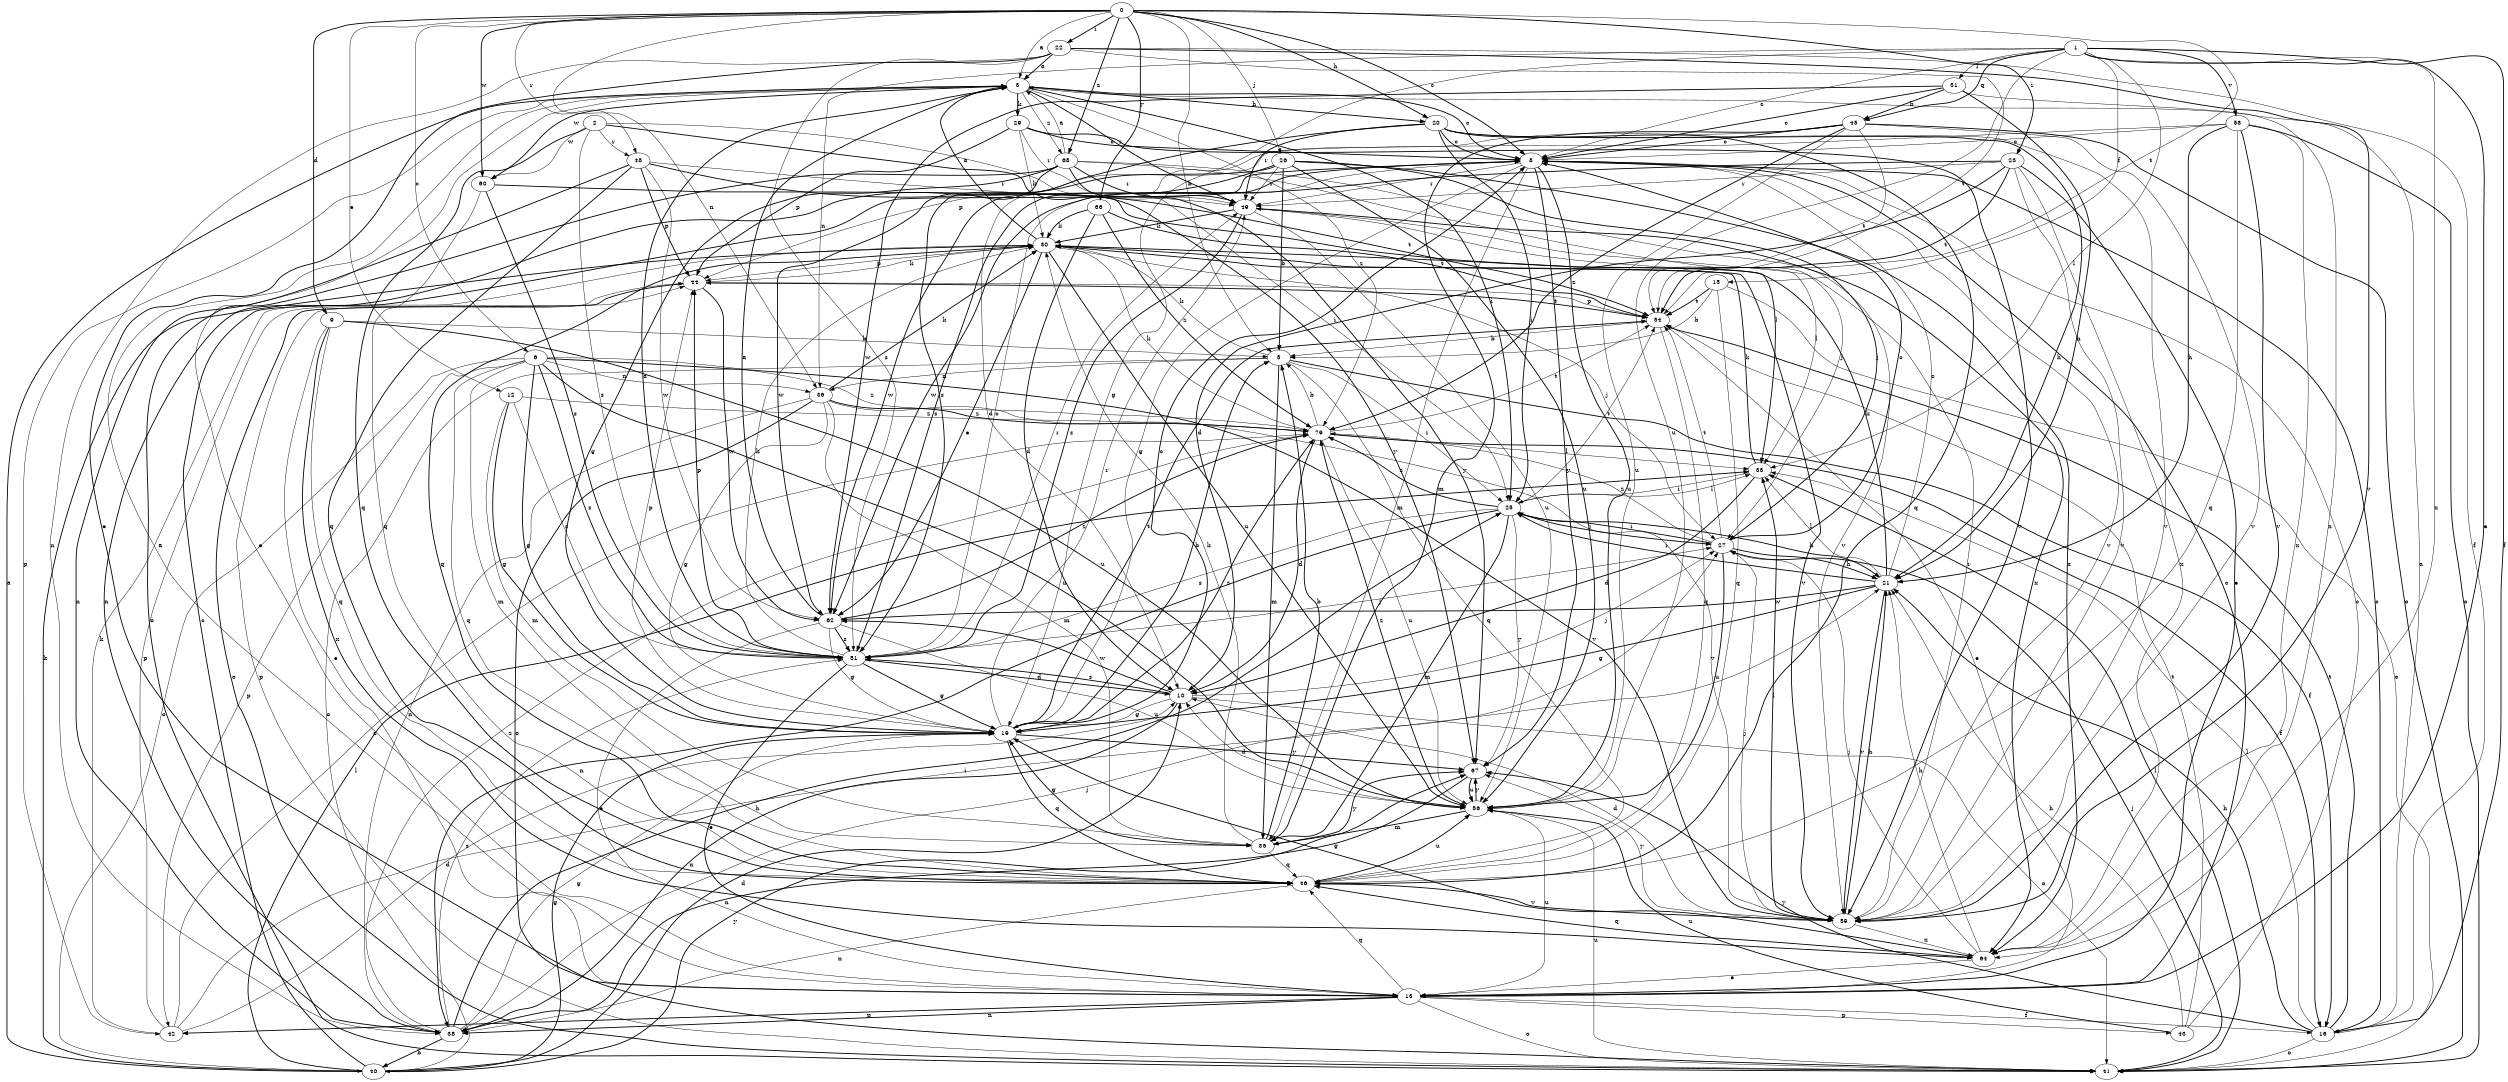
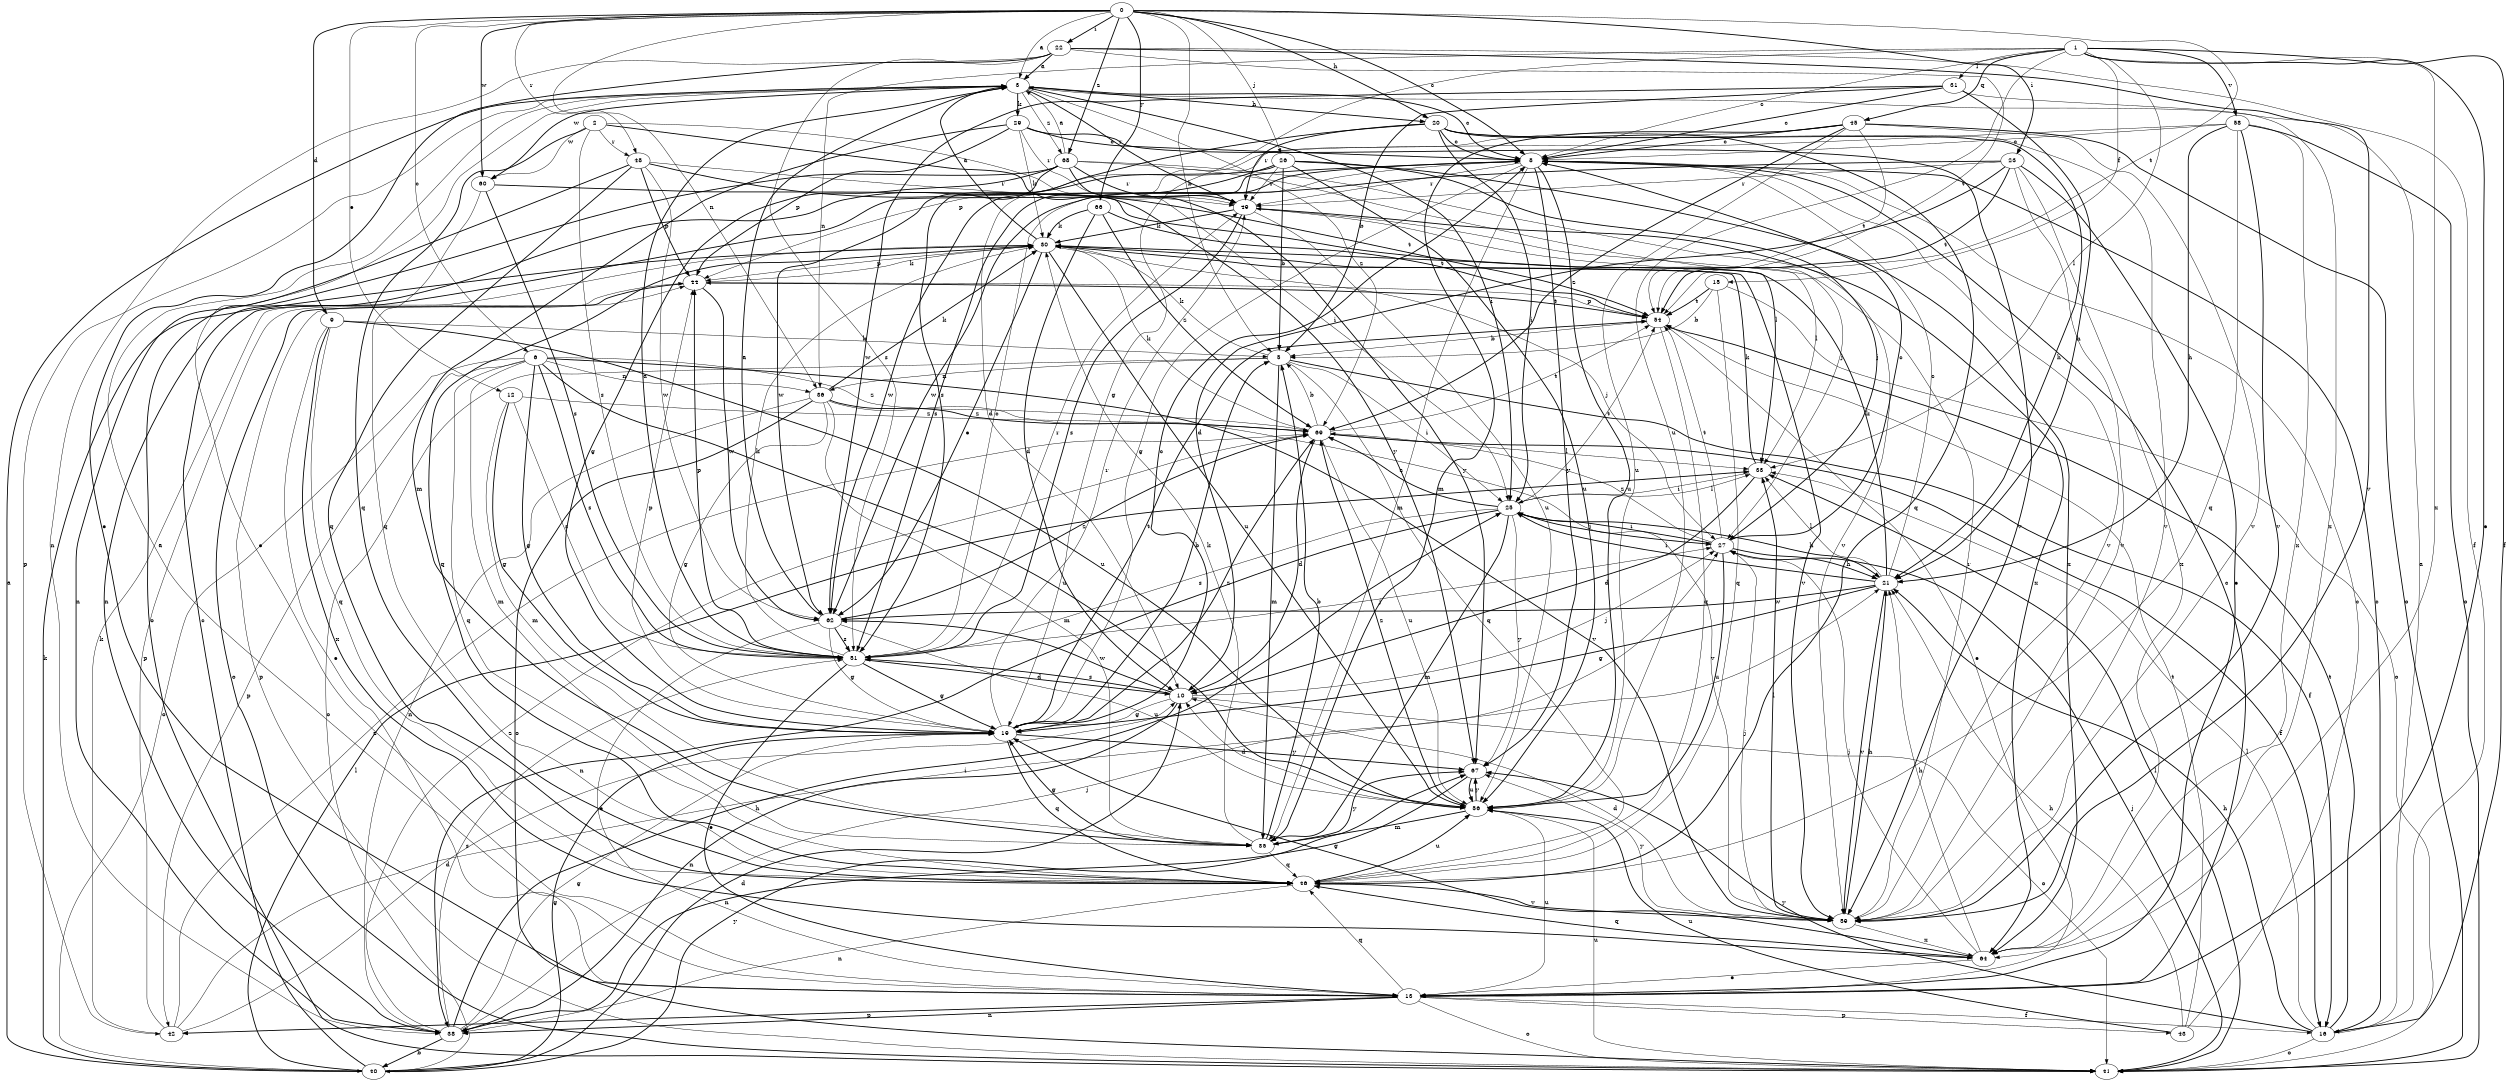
edge "31" -> "45": now "31" -> "5"
node "79": label "79" -> "69"
edge "29" -> "35": added, label "m"
